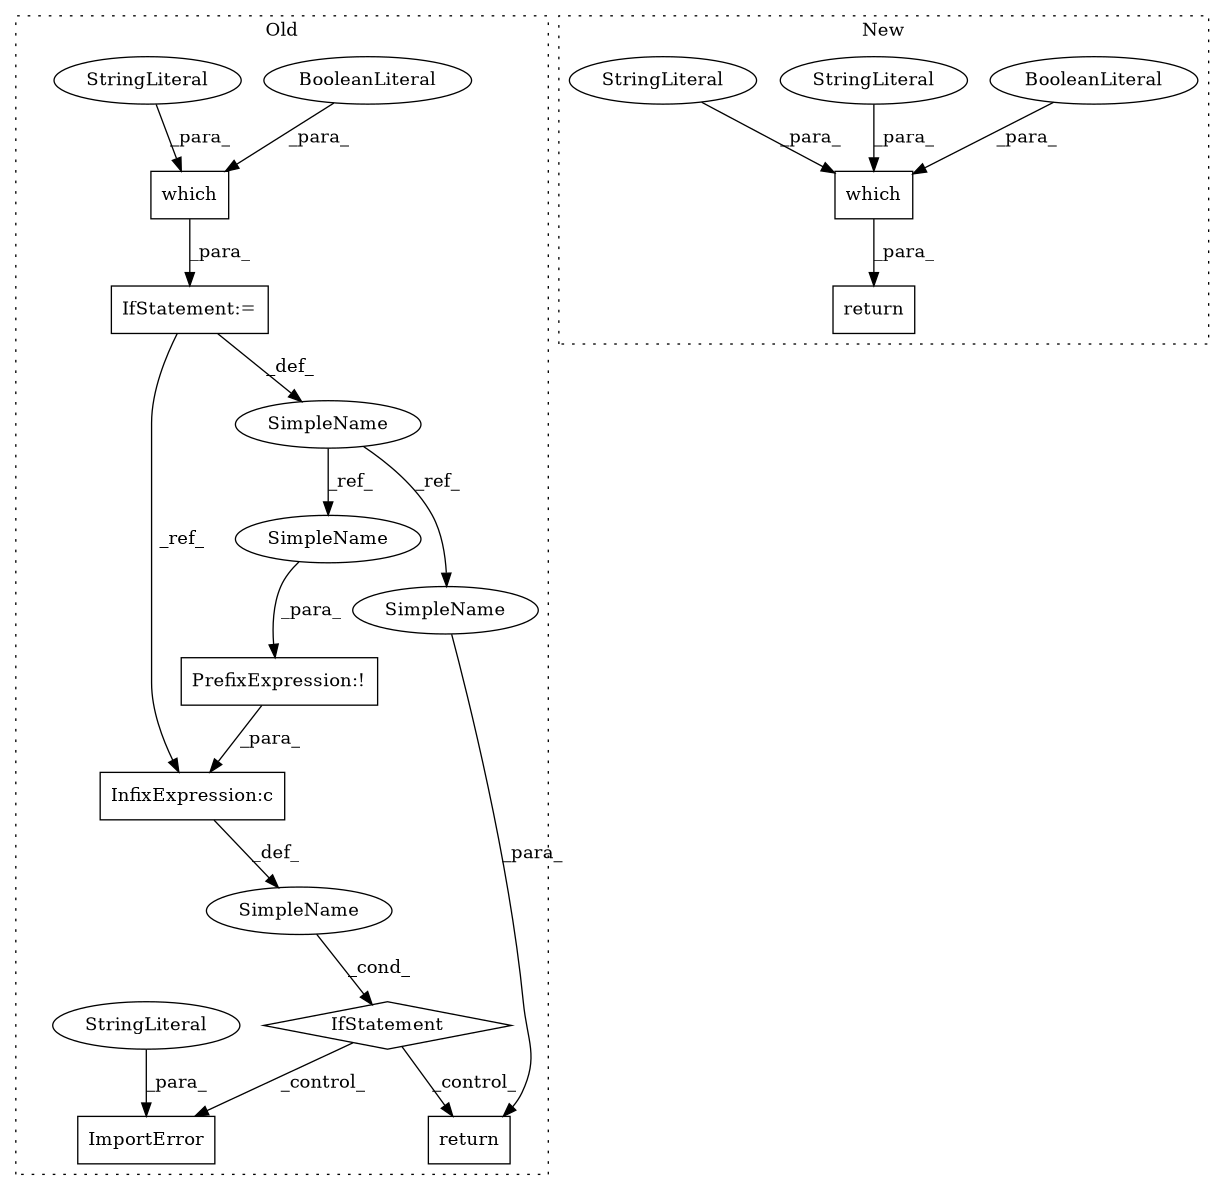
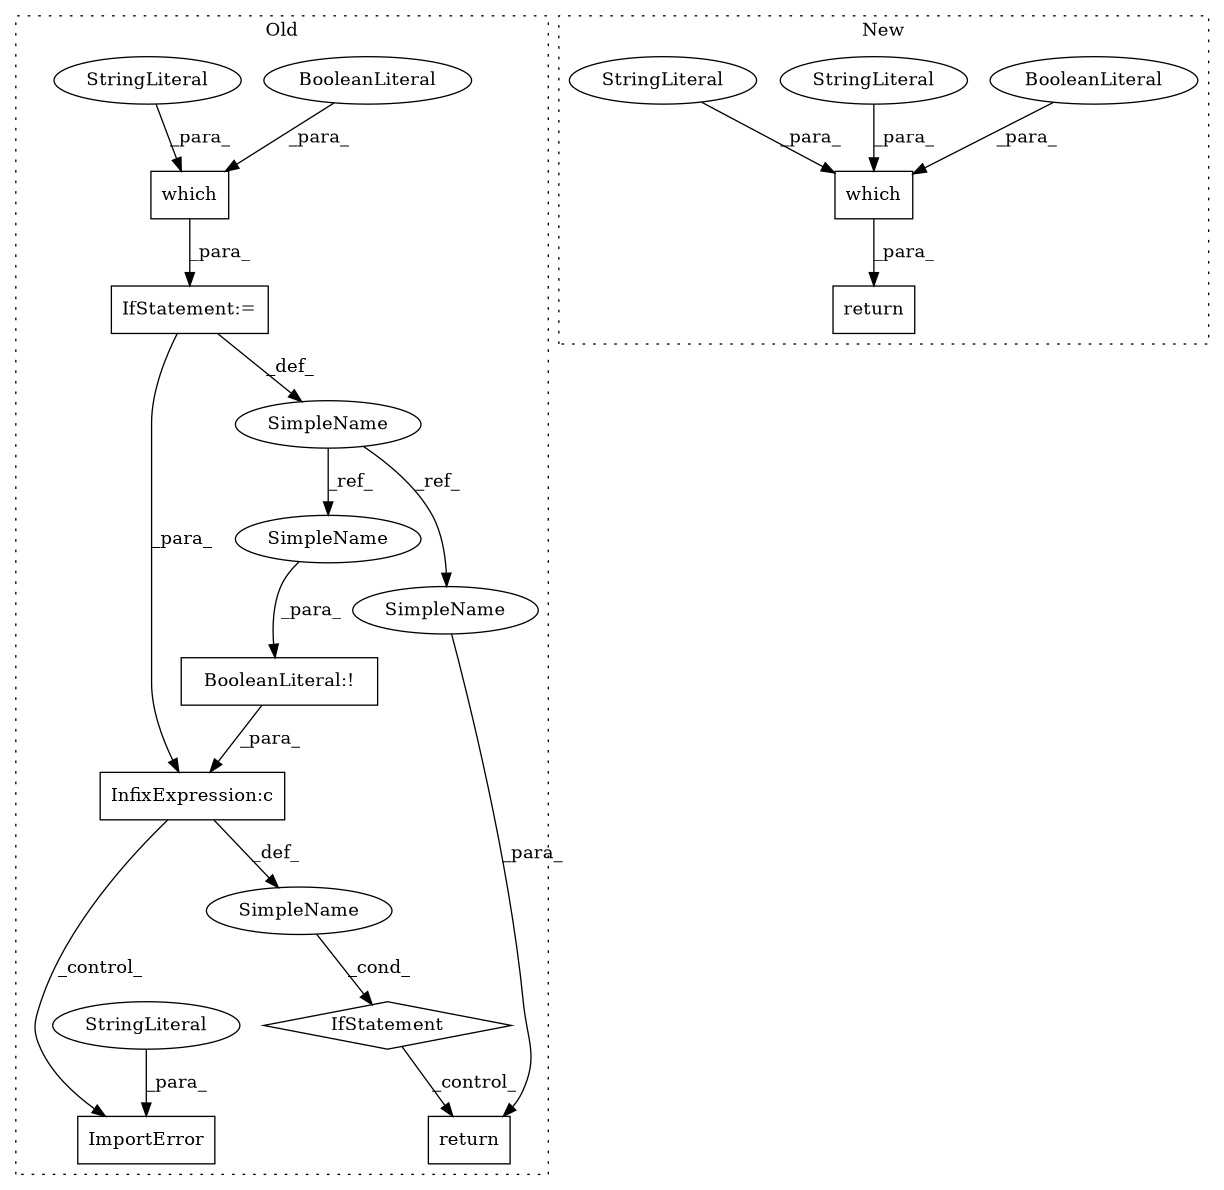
edge "IfStatement:=" -> "InfixExpression:c": label "_ref_" -> "_para_"
node "PrefixExpression:!": label "PrefixExpression:!" -> "BooleanLiteral:!"
edge "IfStatement" -> "ImportError": now "InfixExpression:c" -> "ImportError"
